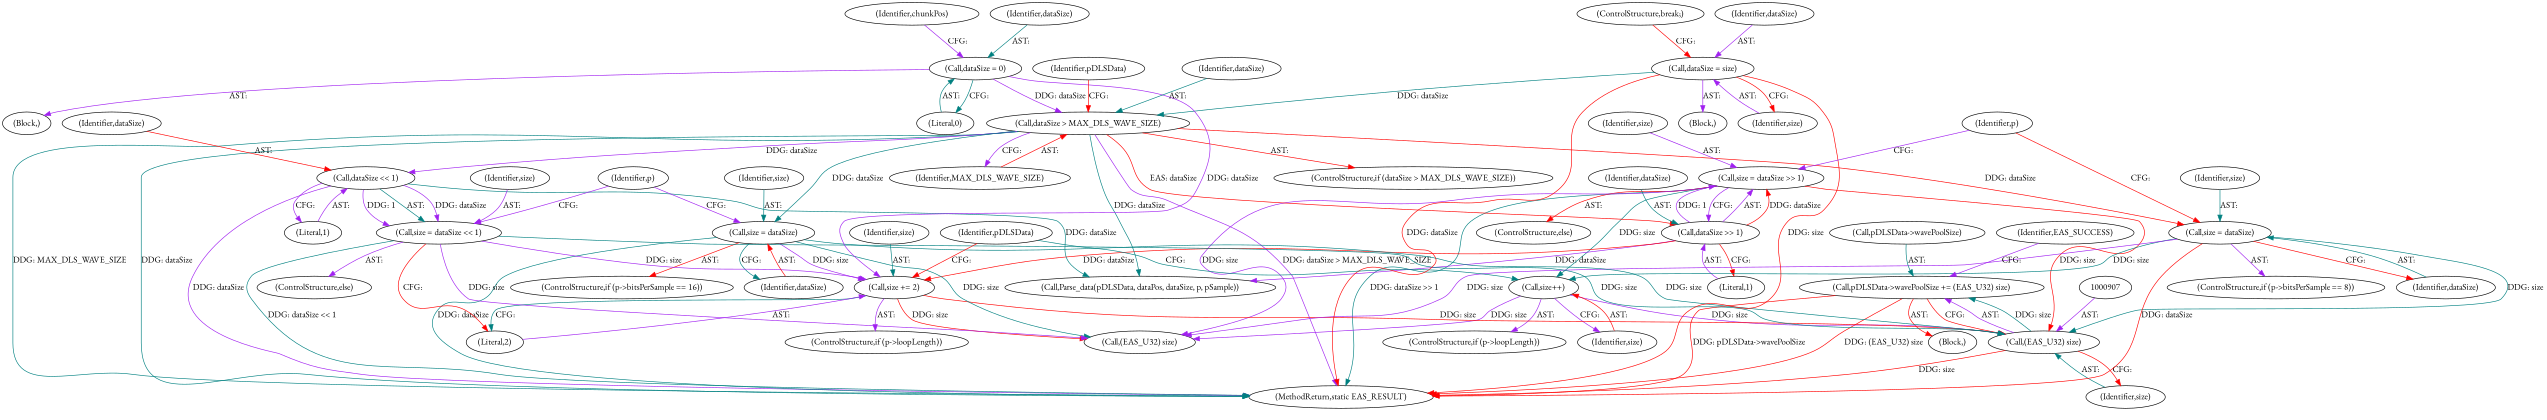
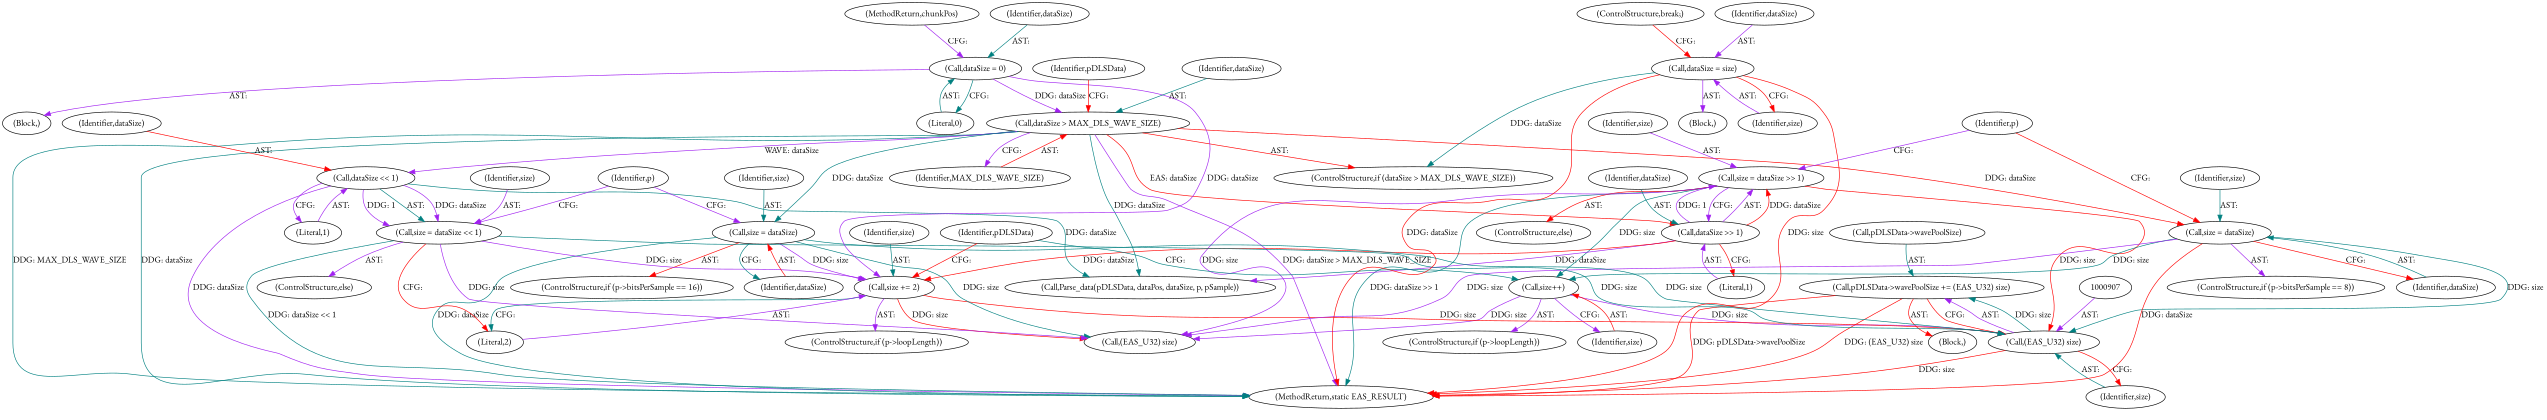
node "(Identifier,chunkPos)": label "(Identifier,chunkPos)" -> "(MethodReturn,chunkPos)"
edge "(Call,dataSize = size)" -> "(Call,dataSize > MAX_DLS_WAVE_SIZE)": now "(Call,dataSize = size)" -> "(ControlStructure,if (dataSize > MAX_DLS_WAVE_SIZE))"
edge "(Call,dataSize > MAX_DLS_WAVE_SIZE)" -> "(Call,dataSize << 1)": label "DDG: dataSize" -> "WAVE: dataSize"
node "(Identifier,EAS_SUCCESS)": removed
